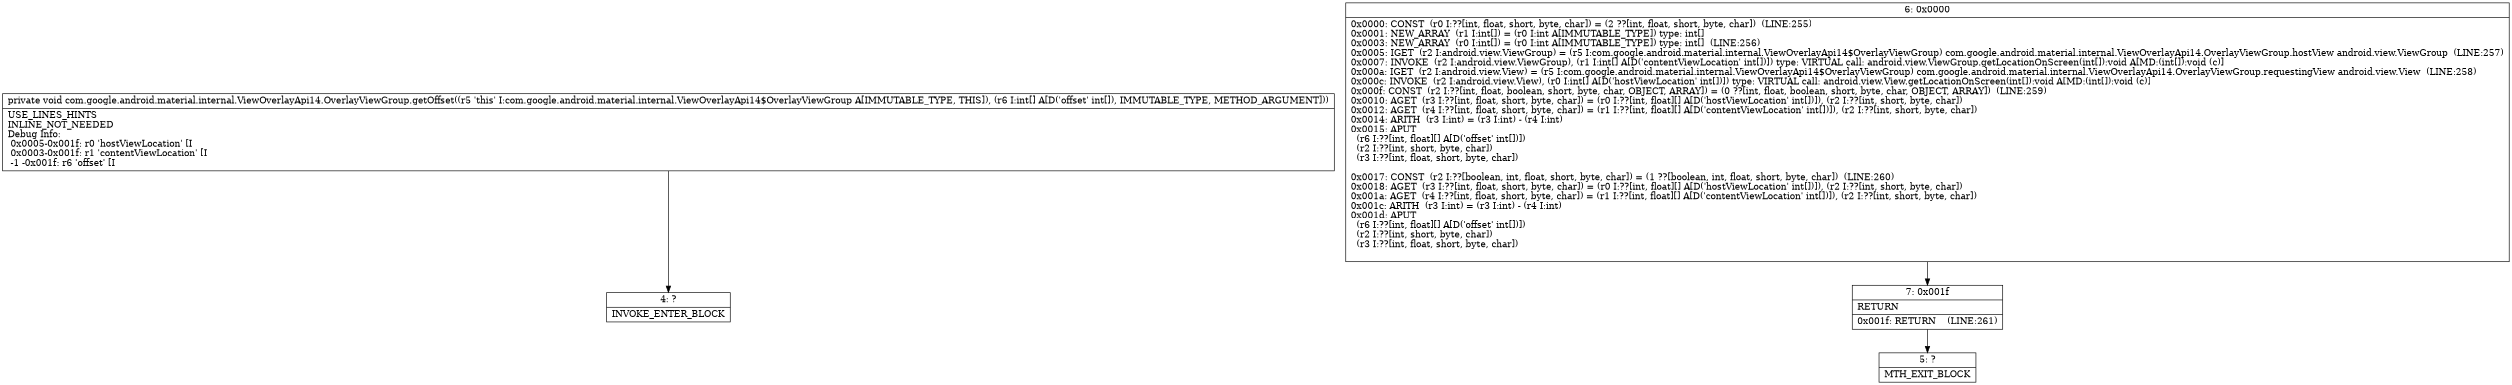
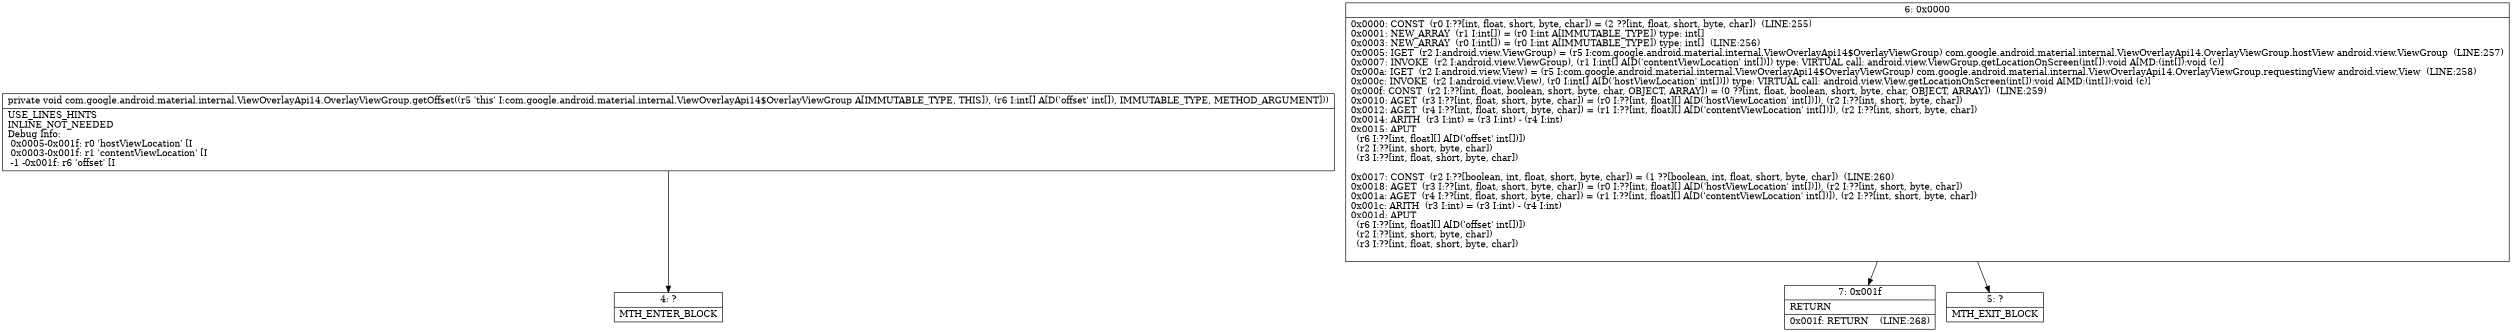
node "4: ?": text "INVOKE_ENTER_BLOCK" -> "MTH_ENTER_BLOCK"
node "7: 0x001f": text "0x001f: RETURN    (LINE:261)" -> "0x001f: RETURN    (LINE:268)"
edge "7: 0x001f" -> "5: ?": now "6: 0x0000" -> "5: ?"
